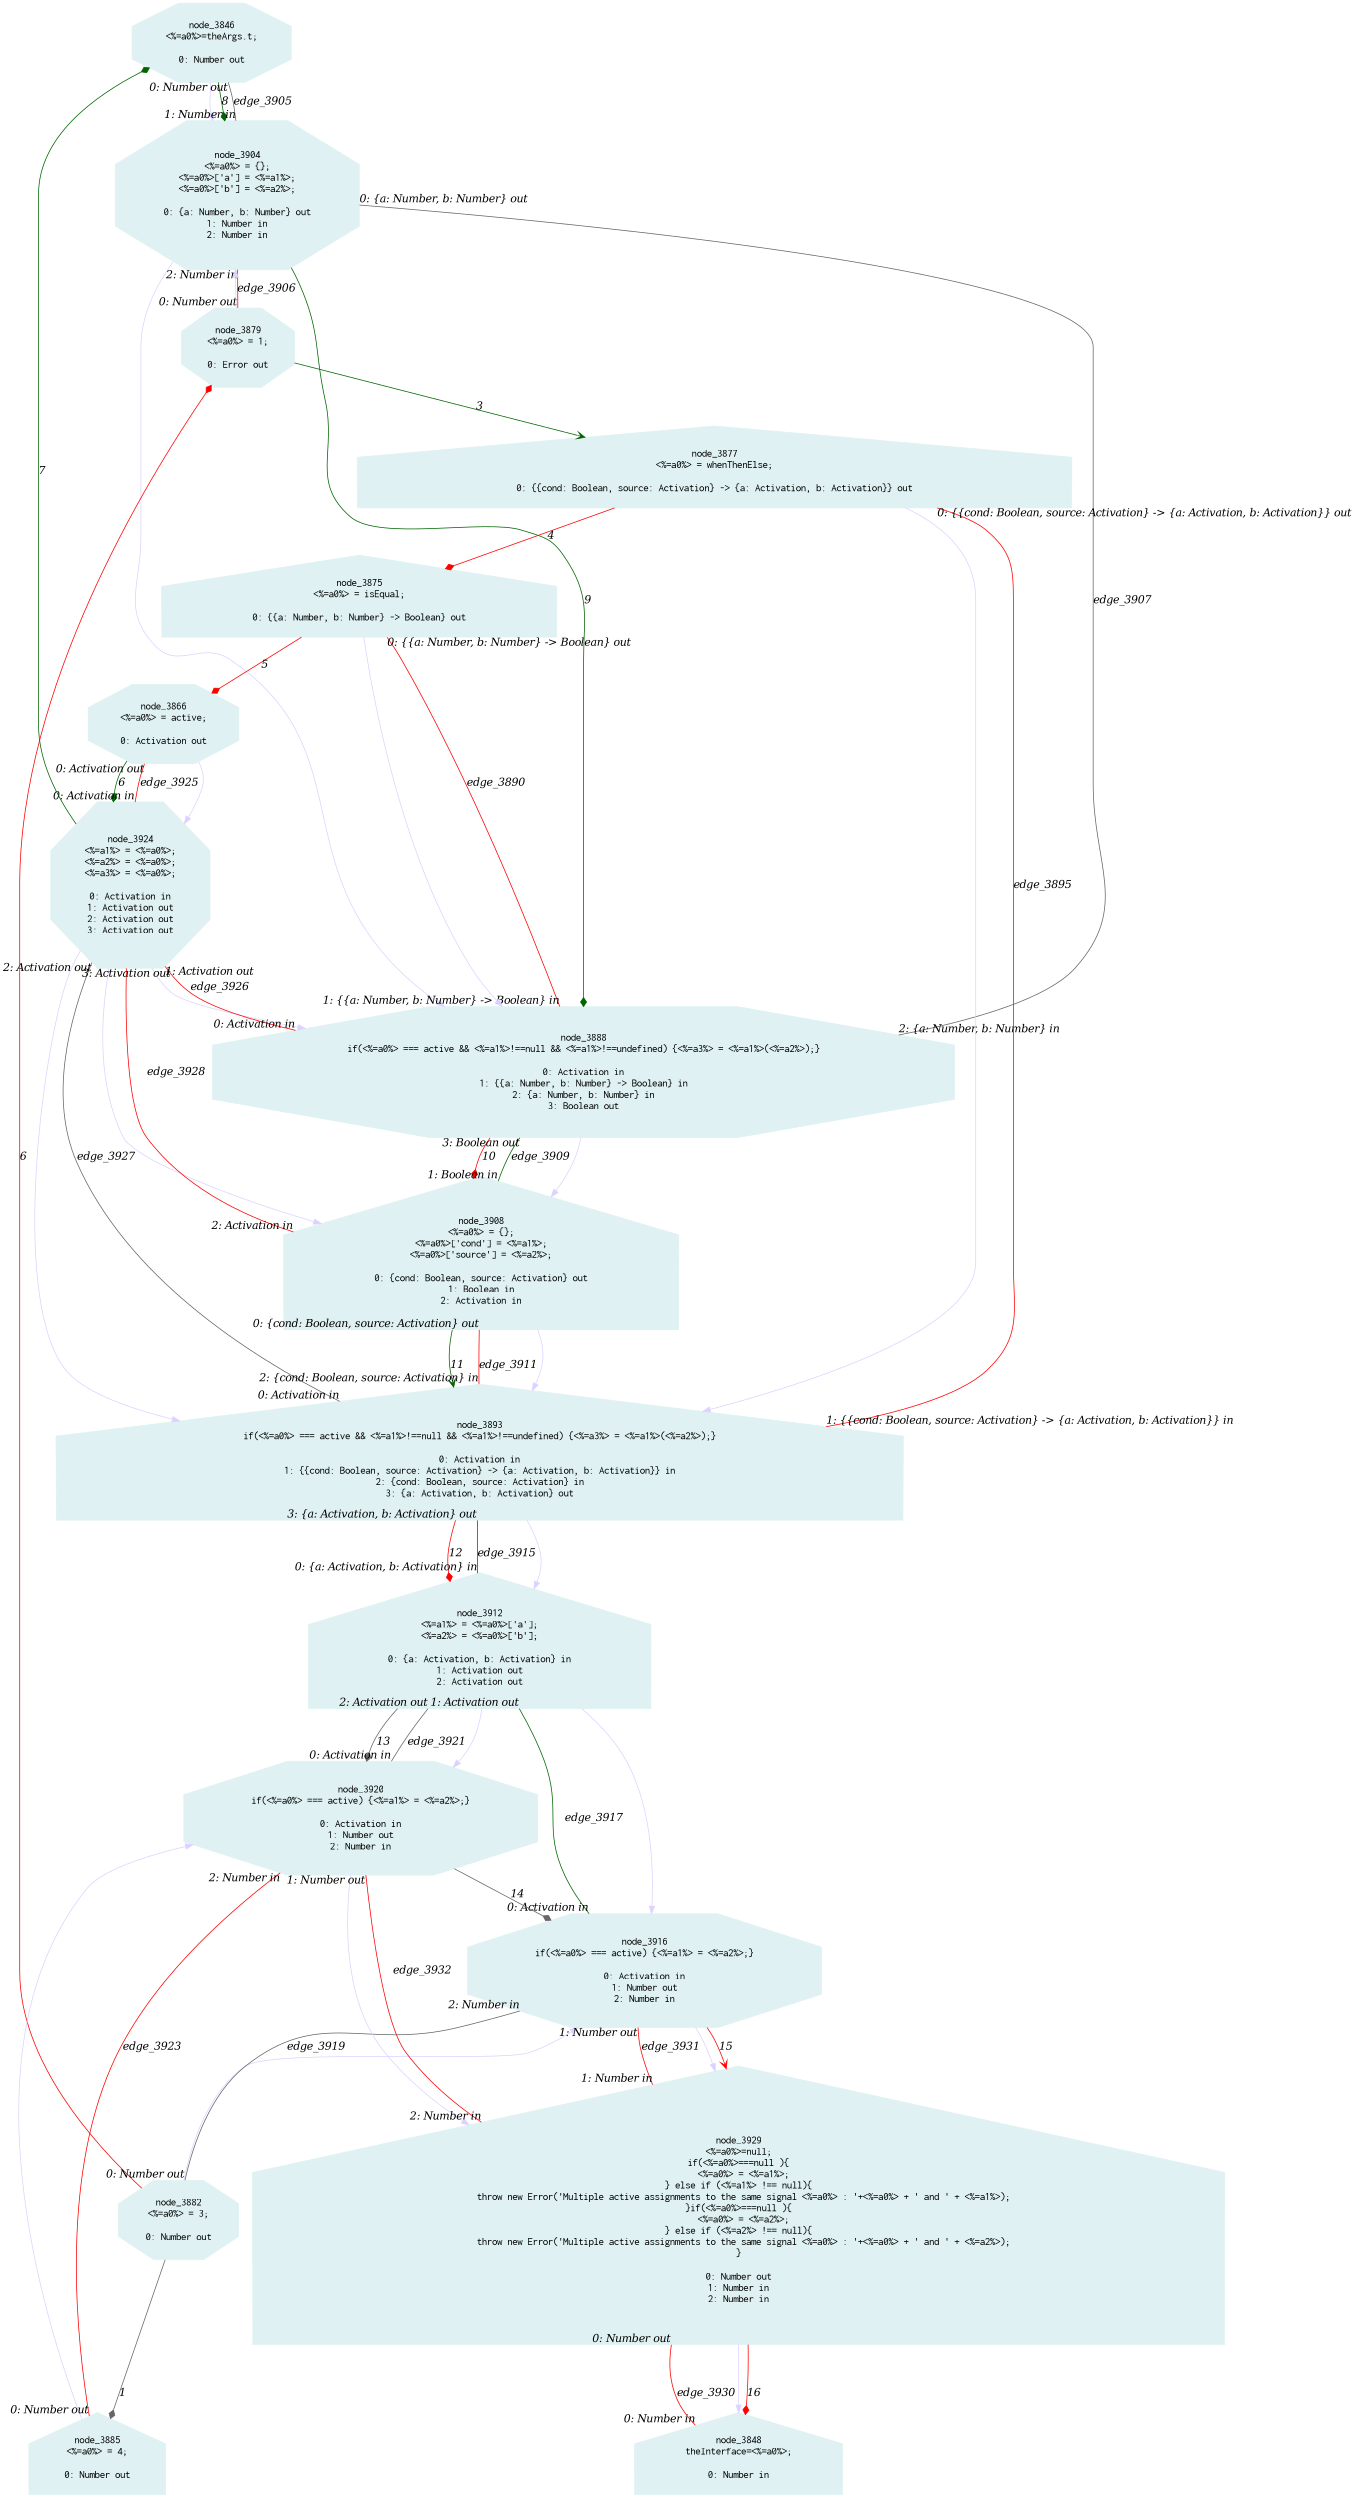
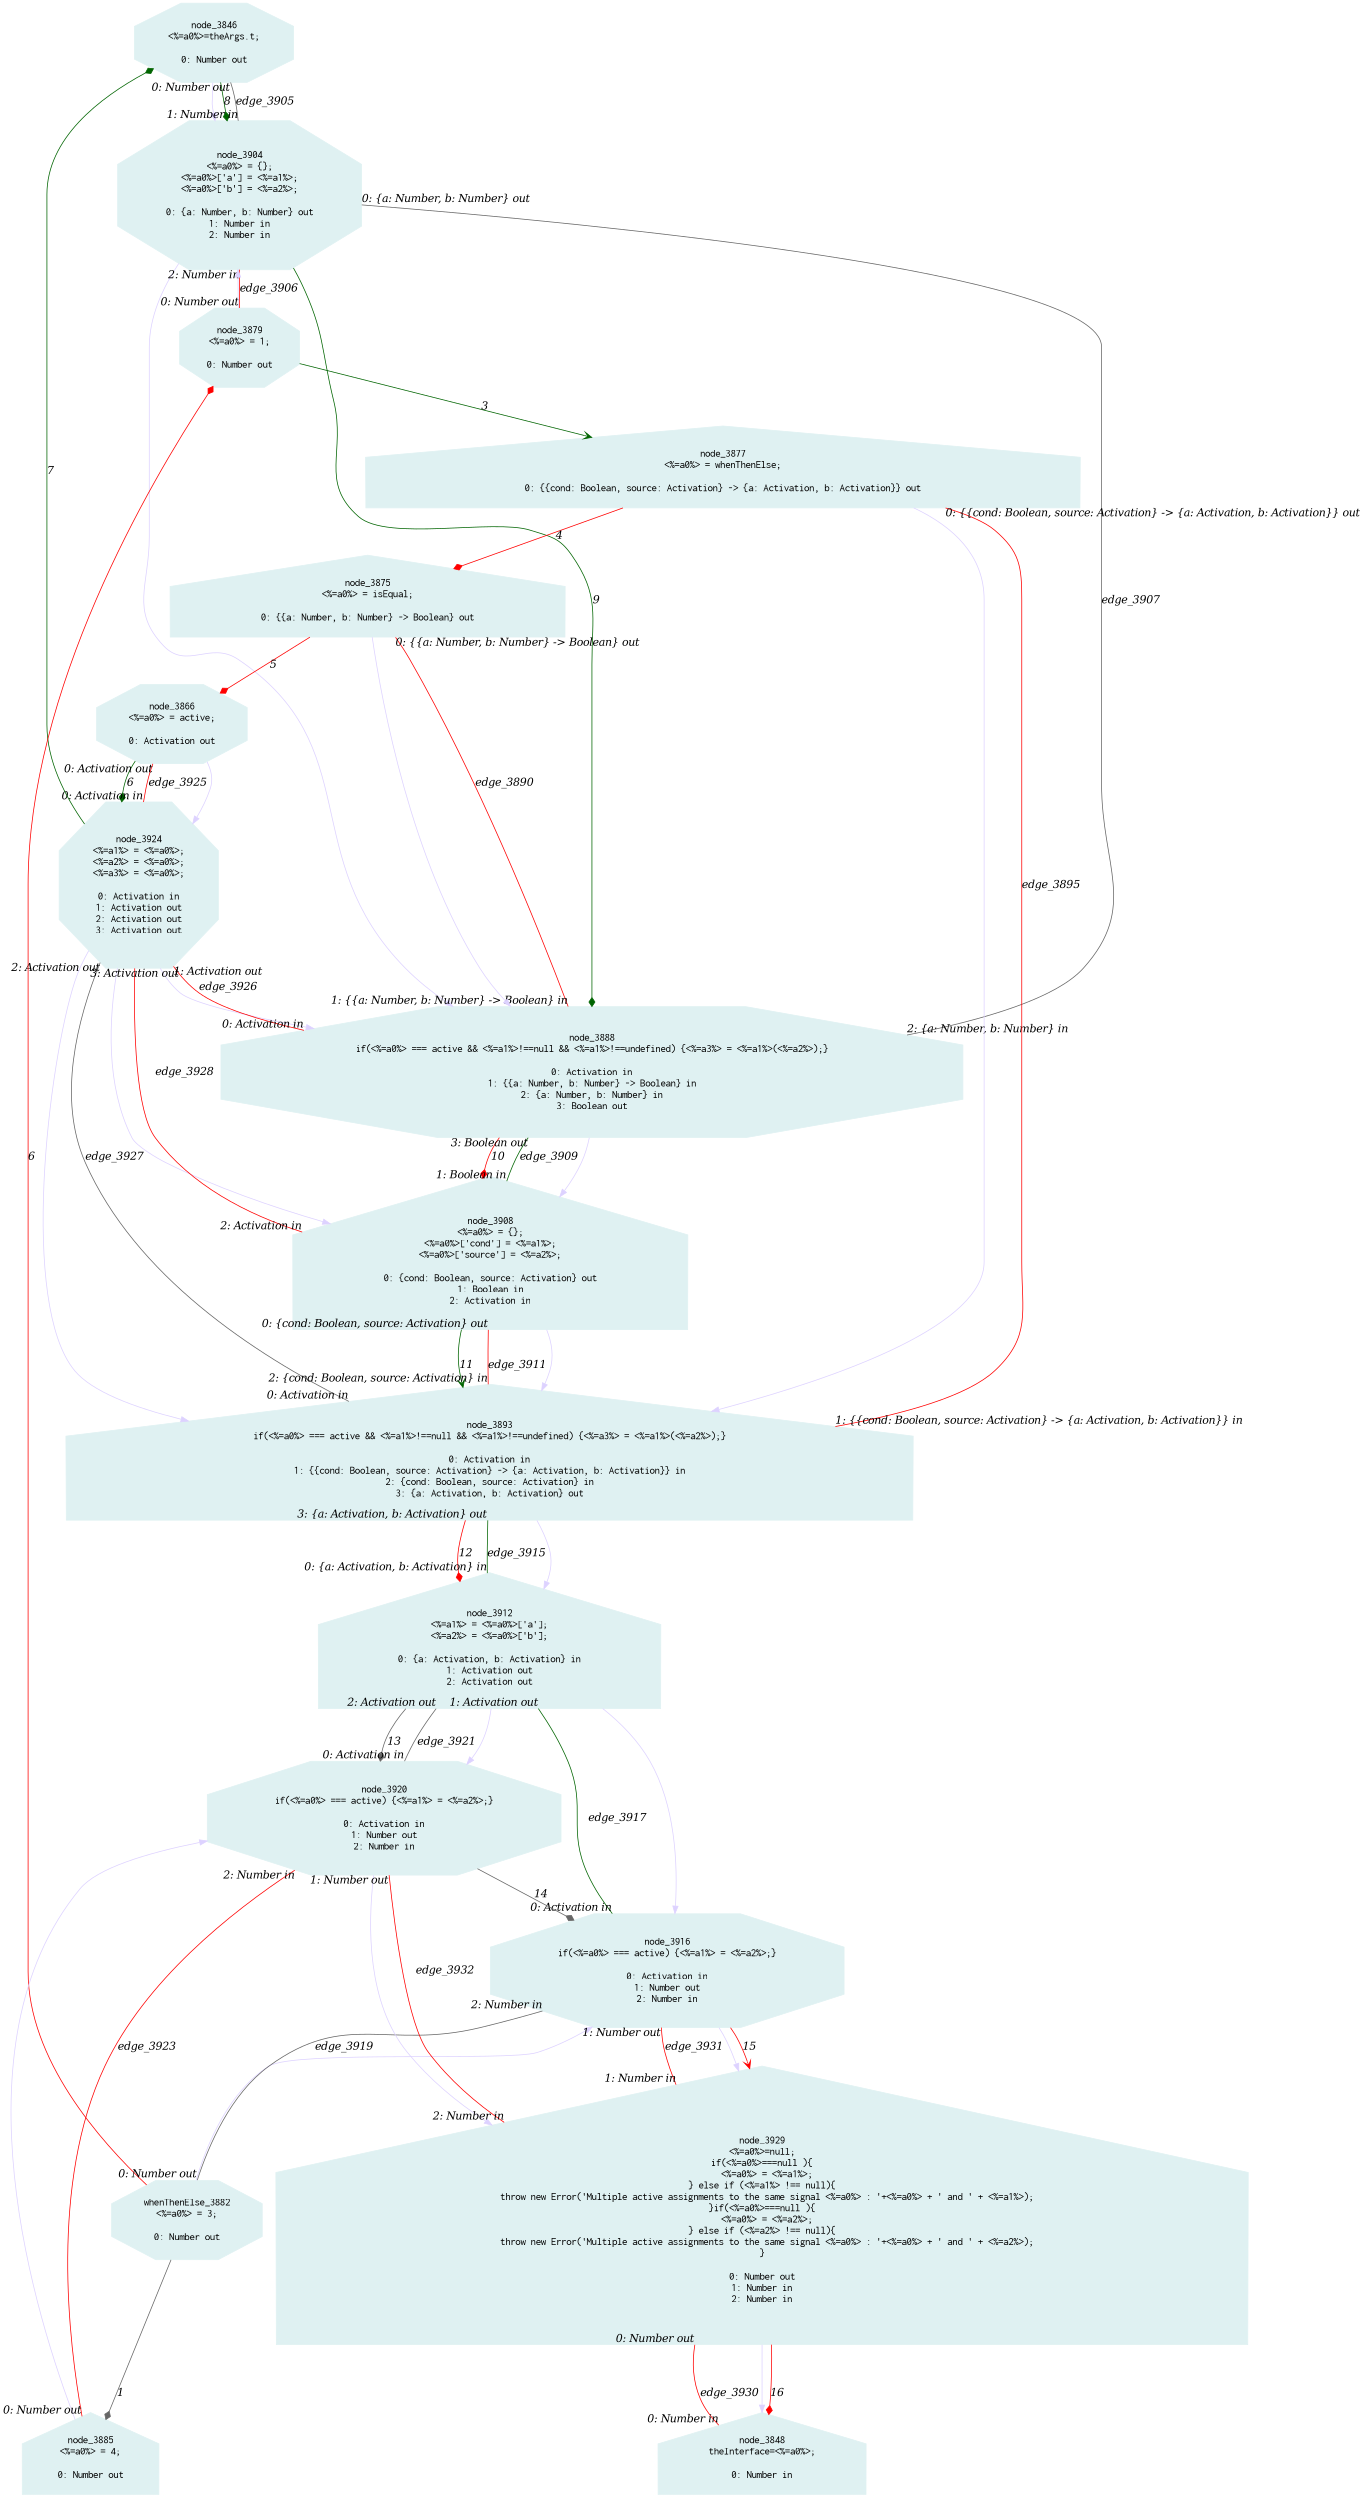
node "node_3879 <%=a0%> = 1; 0: Error out": label "node_3879 <%=a0%> = 1; 0: Error out" -> "node_3879 <%=a0%> = 1; 0: Number out"
node "node_3882 <%=a0%> = 3; 0: Number out": label "node_3882 <%=a0%> = 3; 0: Number out" -> "whenThenElse_3882 <%=a0%> = 3; 0: Number out"
